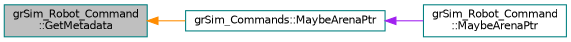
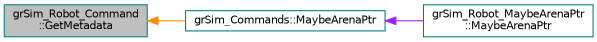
node "grSim_Robot_Command ::MaybeArenaPtr": label "grSim_Robot_Command ::MaybeArenaPtr" -> "grSim_Robot_MaybeArenaPtr ::MaybeArenaPtr"
